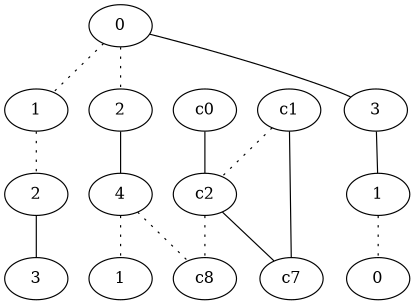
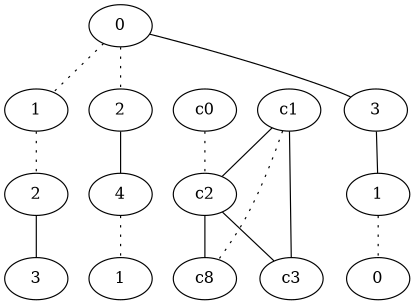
edge "c0" -- "c2": style solid -> dotted
edge "c1" -- "c2": style dotted -> solid
edge "4" -- "c8": now "c1" -- "c8"
edge "c2" -- "c8": style dotted -> solid
node "c7": label "c7" -> "c3"
